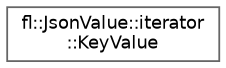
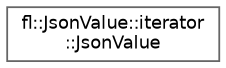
node "fl::JsonValue::iterator ::KeyValue": label "fl::JsonValue::iterator ::KeyValue" -> "fl::JsonValue::iterator ::JsonValue"
